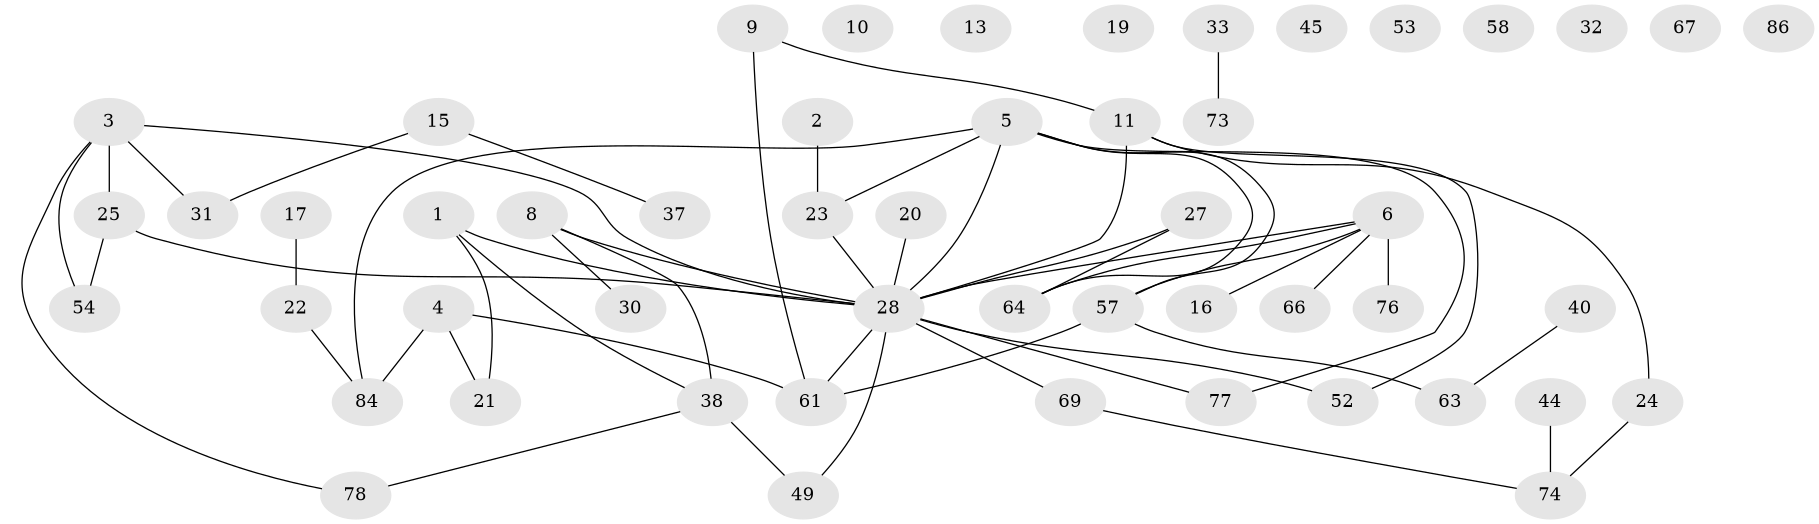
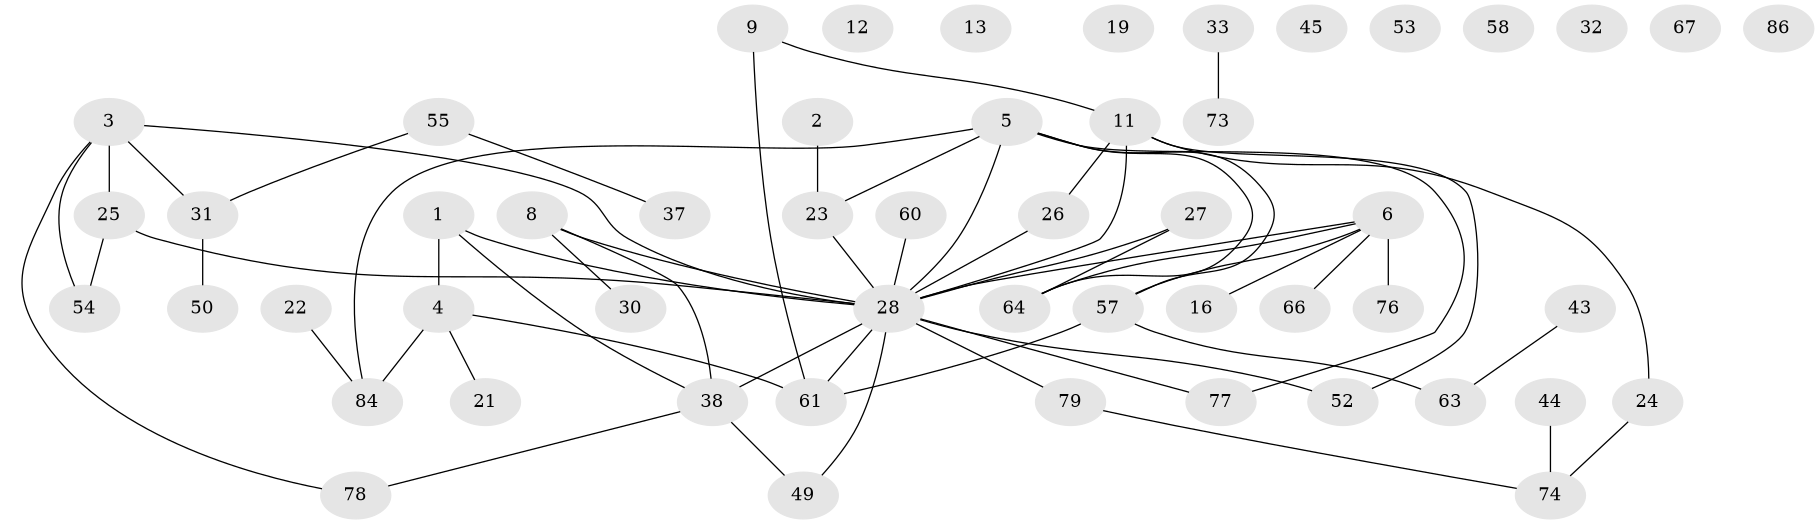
node "10": label "10" -> "12"
node "15": label "15" -> "55"
node "17": removed
node "20": label "20" -> "60"
node "26": added
edge "1" -- "21": now "1" -- "4"
node "50": added
node "40": label "40" -> "43"
edge "28" -- "38": added
node "69": label "69" -> "79"
